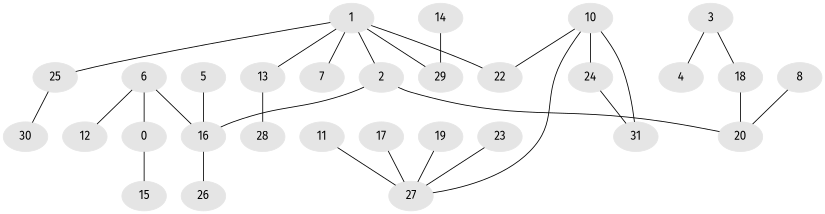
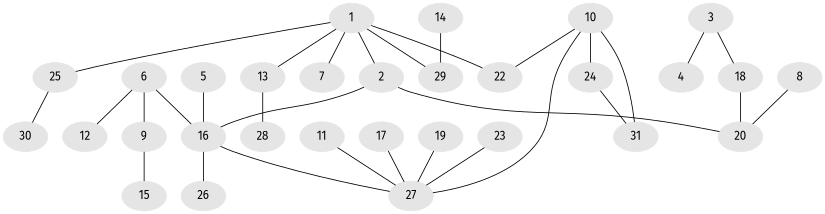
node "0": label "0" -> "9"
edge "16" -- "27": added
